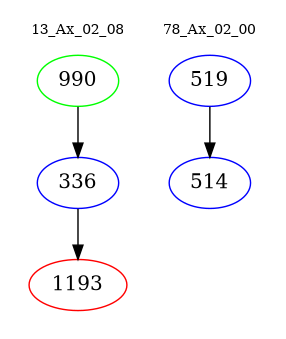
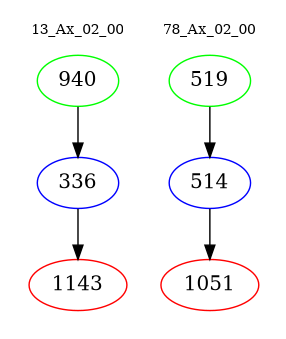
cluster "13_Ax_02_08": label "13_Ax_02_08" -> "13_Ax_02_00"
node "990": label "990" -> "940"
node "519": color blue -> green
node "1193": label "1193" -> "1143"
node "1051": added
